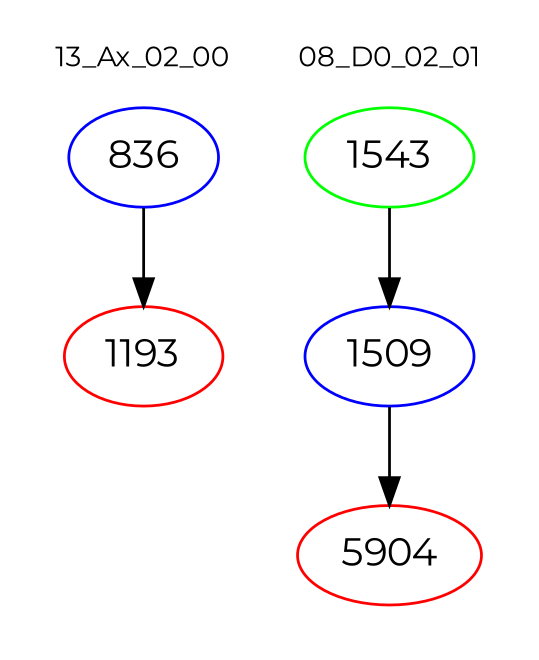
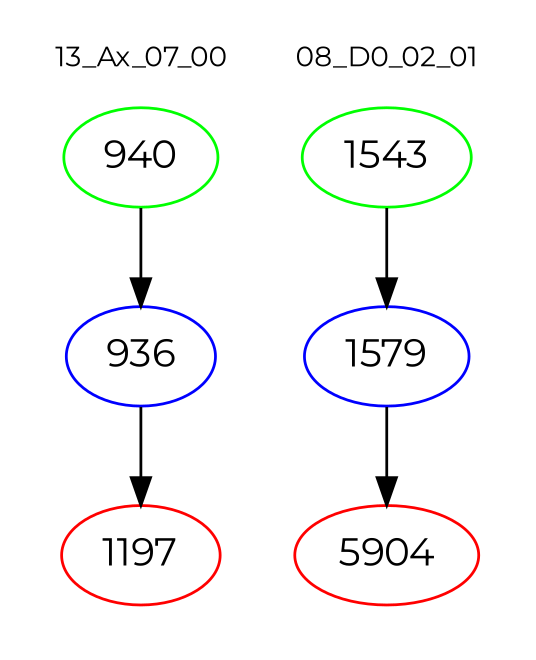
cluster "13_Ax_02_00": label "13_Ax_02_00" -> "13_Ax_07_00"
node "940": added
node "836": label "836" -> "936"
node "1193": label "1193" -> "1197"
node "1509": label "1509" -> "1579"
